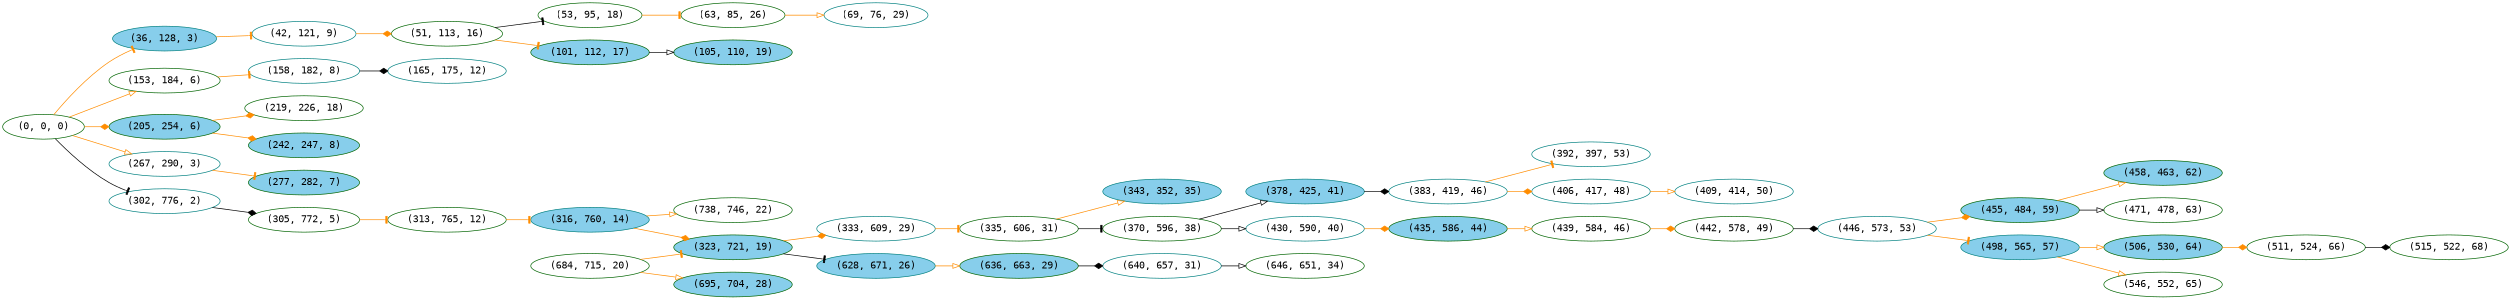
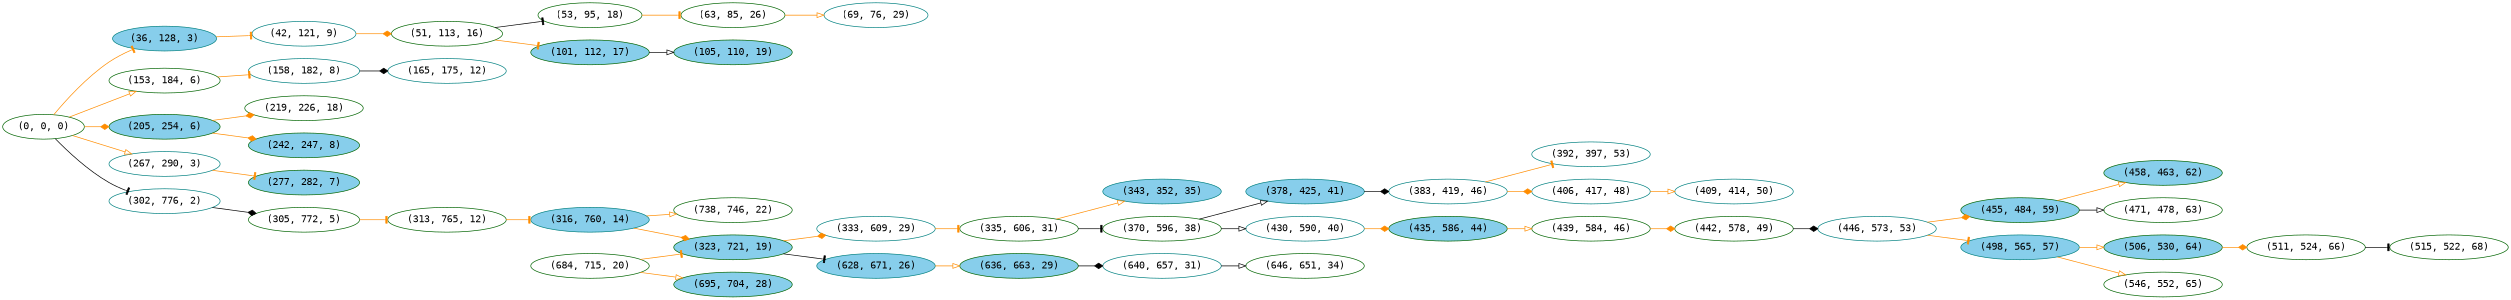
edge "(511, 524, 66)" -> "(515, 522, 68)": arrowhead diamond -> tee
